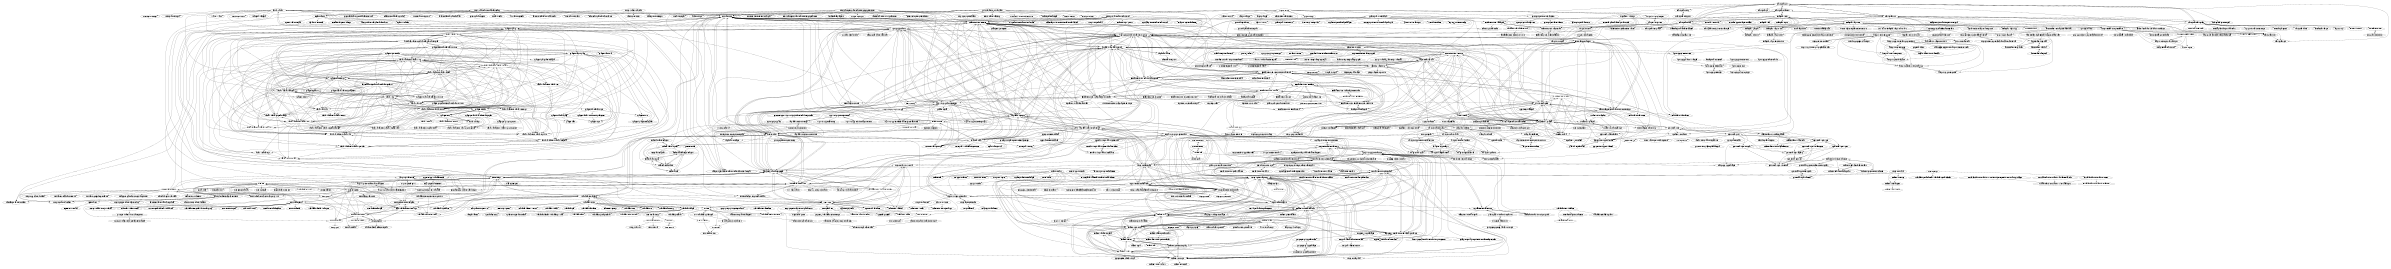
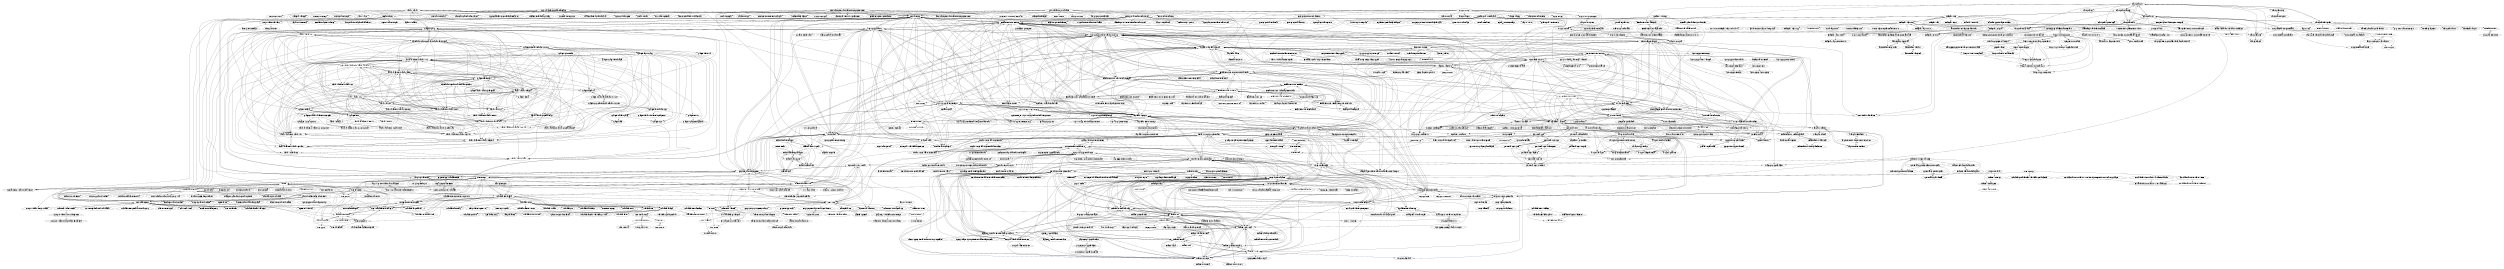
edge "lmolas/kubectl-view-cert" -> "dgageot/demoit": reversed
